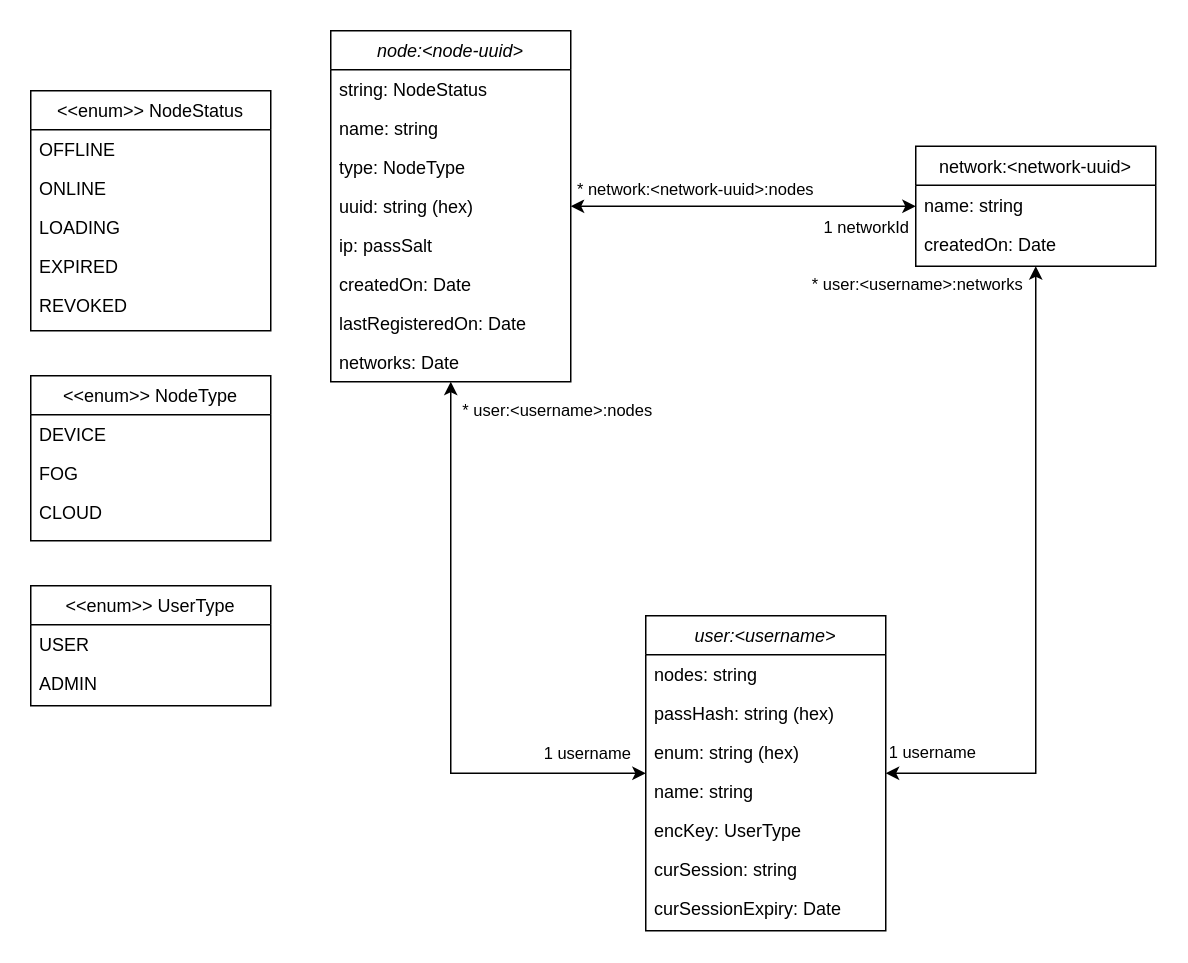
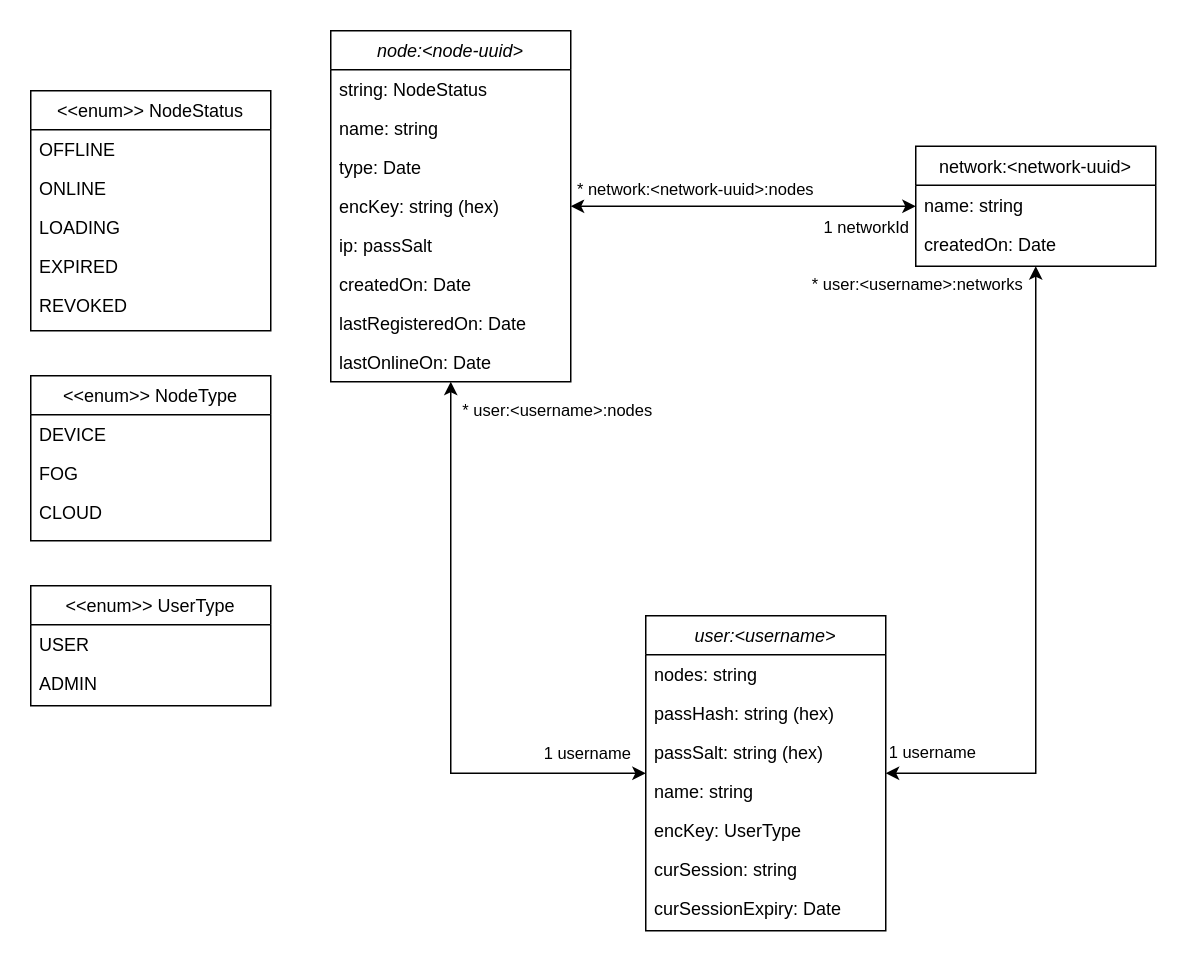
node "type: NodeType": label "type: NodeType" -> "type: Date"
node "uuid: string (hex)": label "uuid: string (hex)" -> "encKey: string (hex)"
node "networks: Date": label "networks: Date" -> "lastOnlineOn: Date"
node "enum: string (hex)": label "enum: string (hex)" -> "passSalt: string (hex)"
